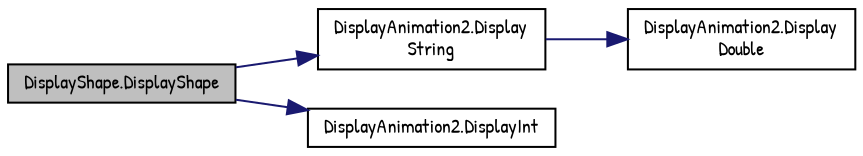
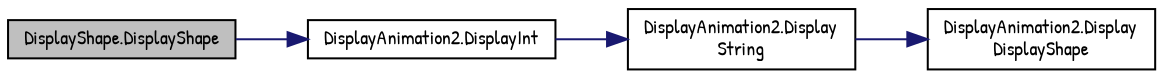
node "DisplayAnimation2.Display Double": label "DisplayAnimation2.Display Double" -> "DisplayAnimation2.Display DisplayShape"
edge "DisplayShape.DisplayShape" -> "DisplayAnimation2.Display String": now "DisplayAnimation2.DisplayInt" -> "DisplayAnimation2.Display String"
